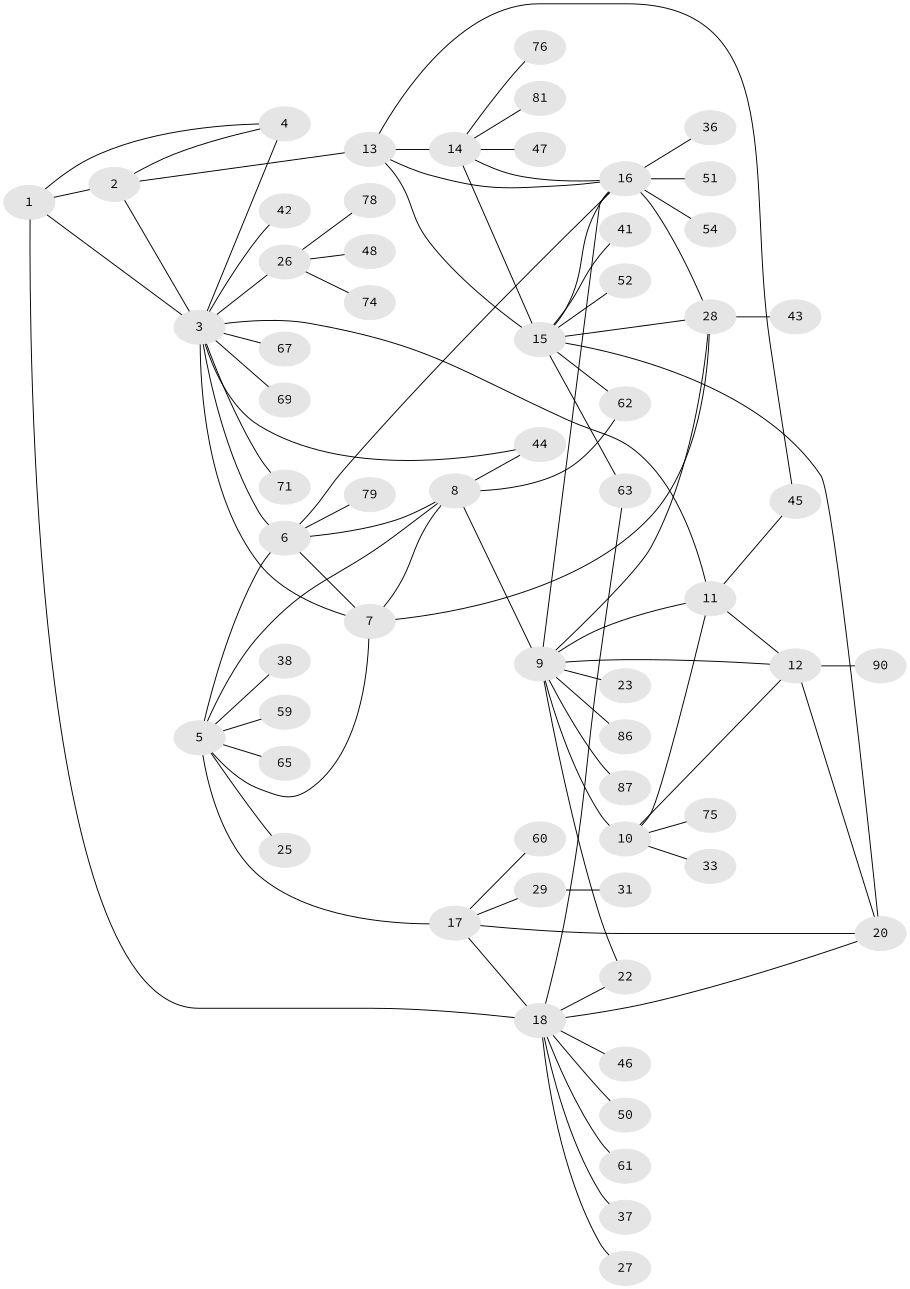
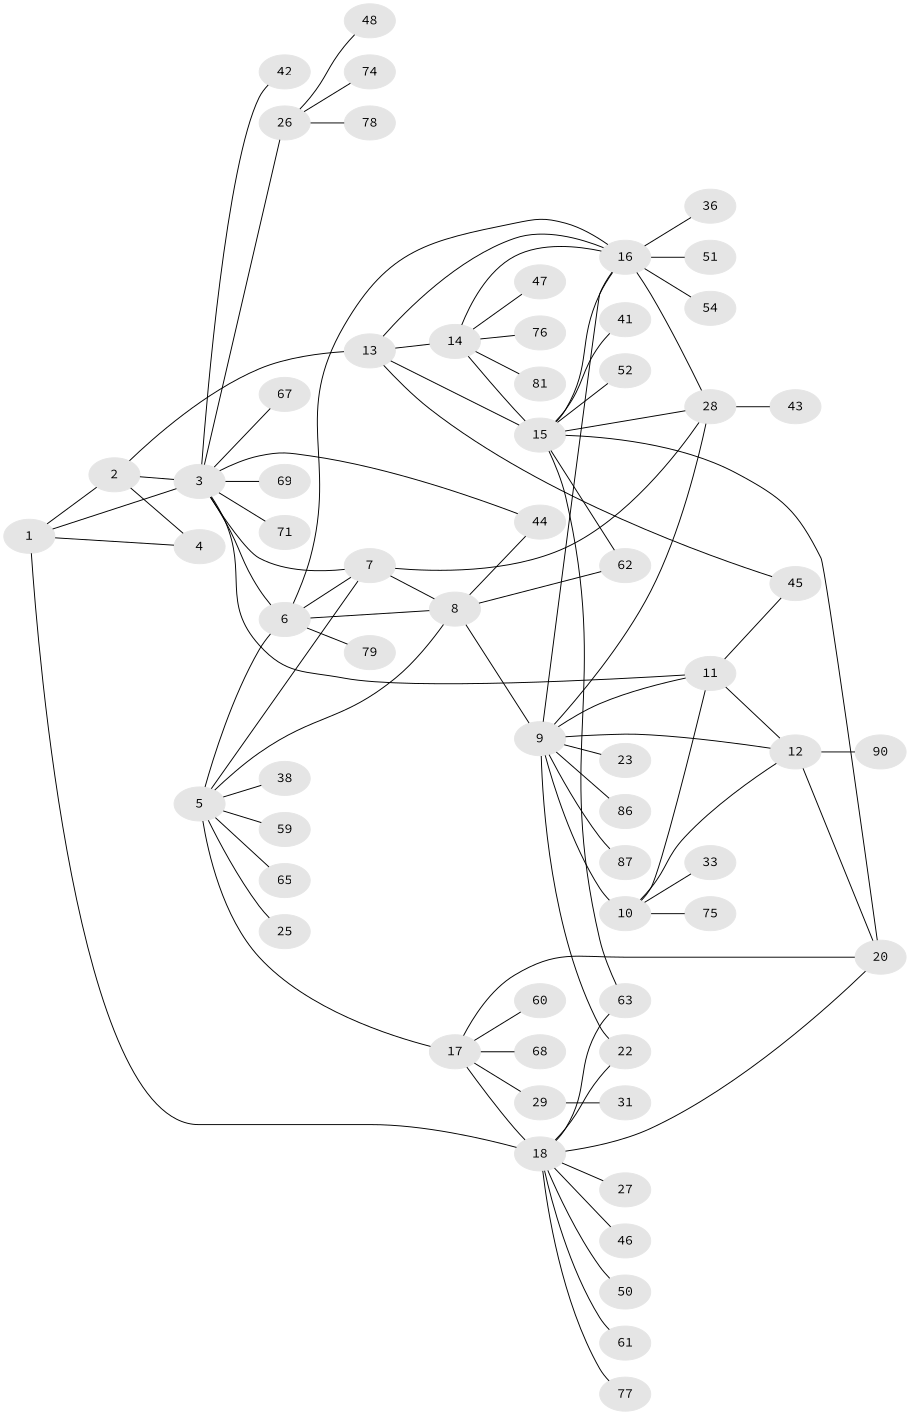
edge "4" -- "3": removed
node "68": added
node "37": label "37" -> "77"
